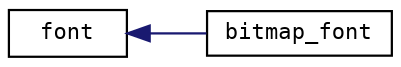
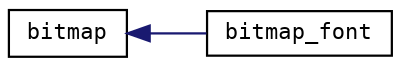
node "font": label "font" -> "bitmap"
